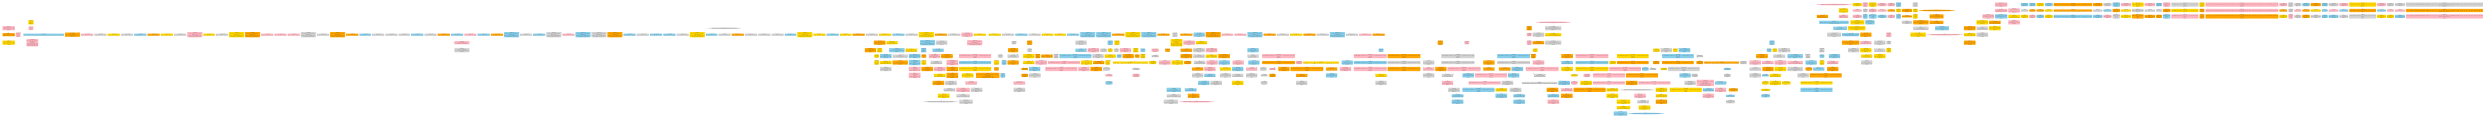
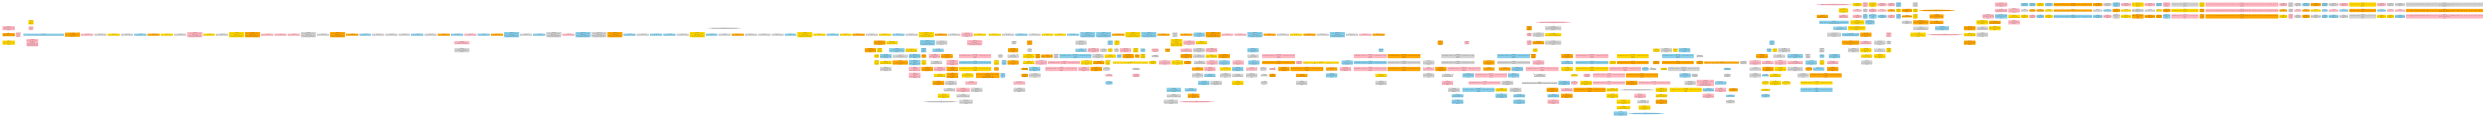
node "CE0x46b53c0": fillcolor lightgrey -> gold
node "CE0x467f610": fillcolor orange -> lightpink
